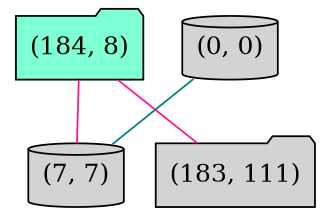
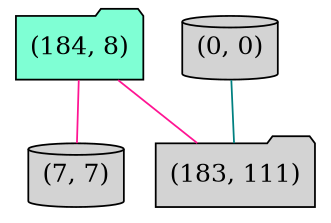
edge "(0, 0)" -- "(7, 7)": now "(0, 0)" -- "(183, 111)"
